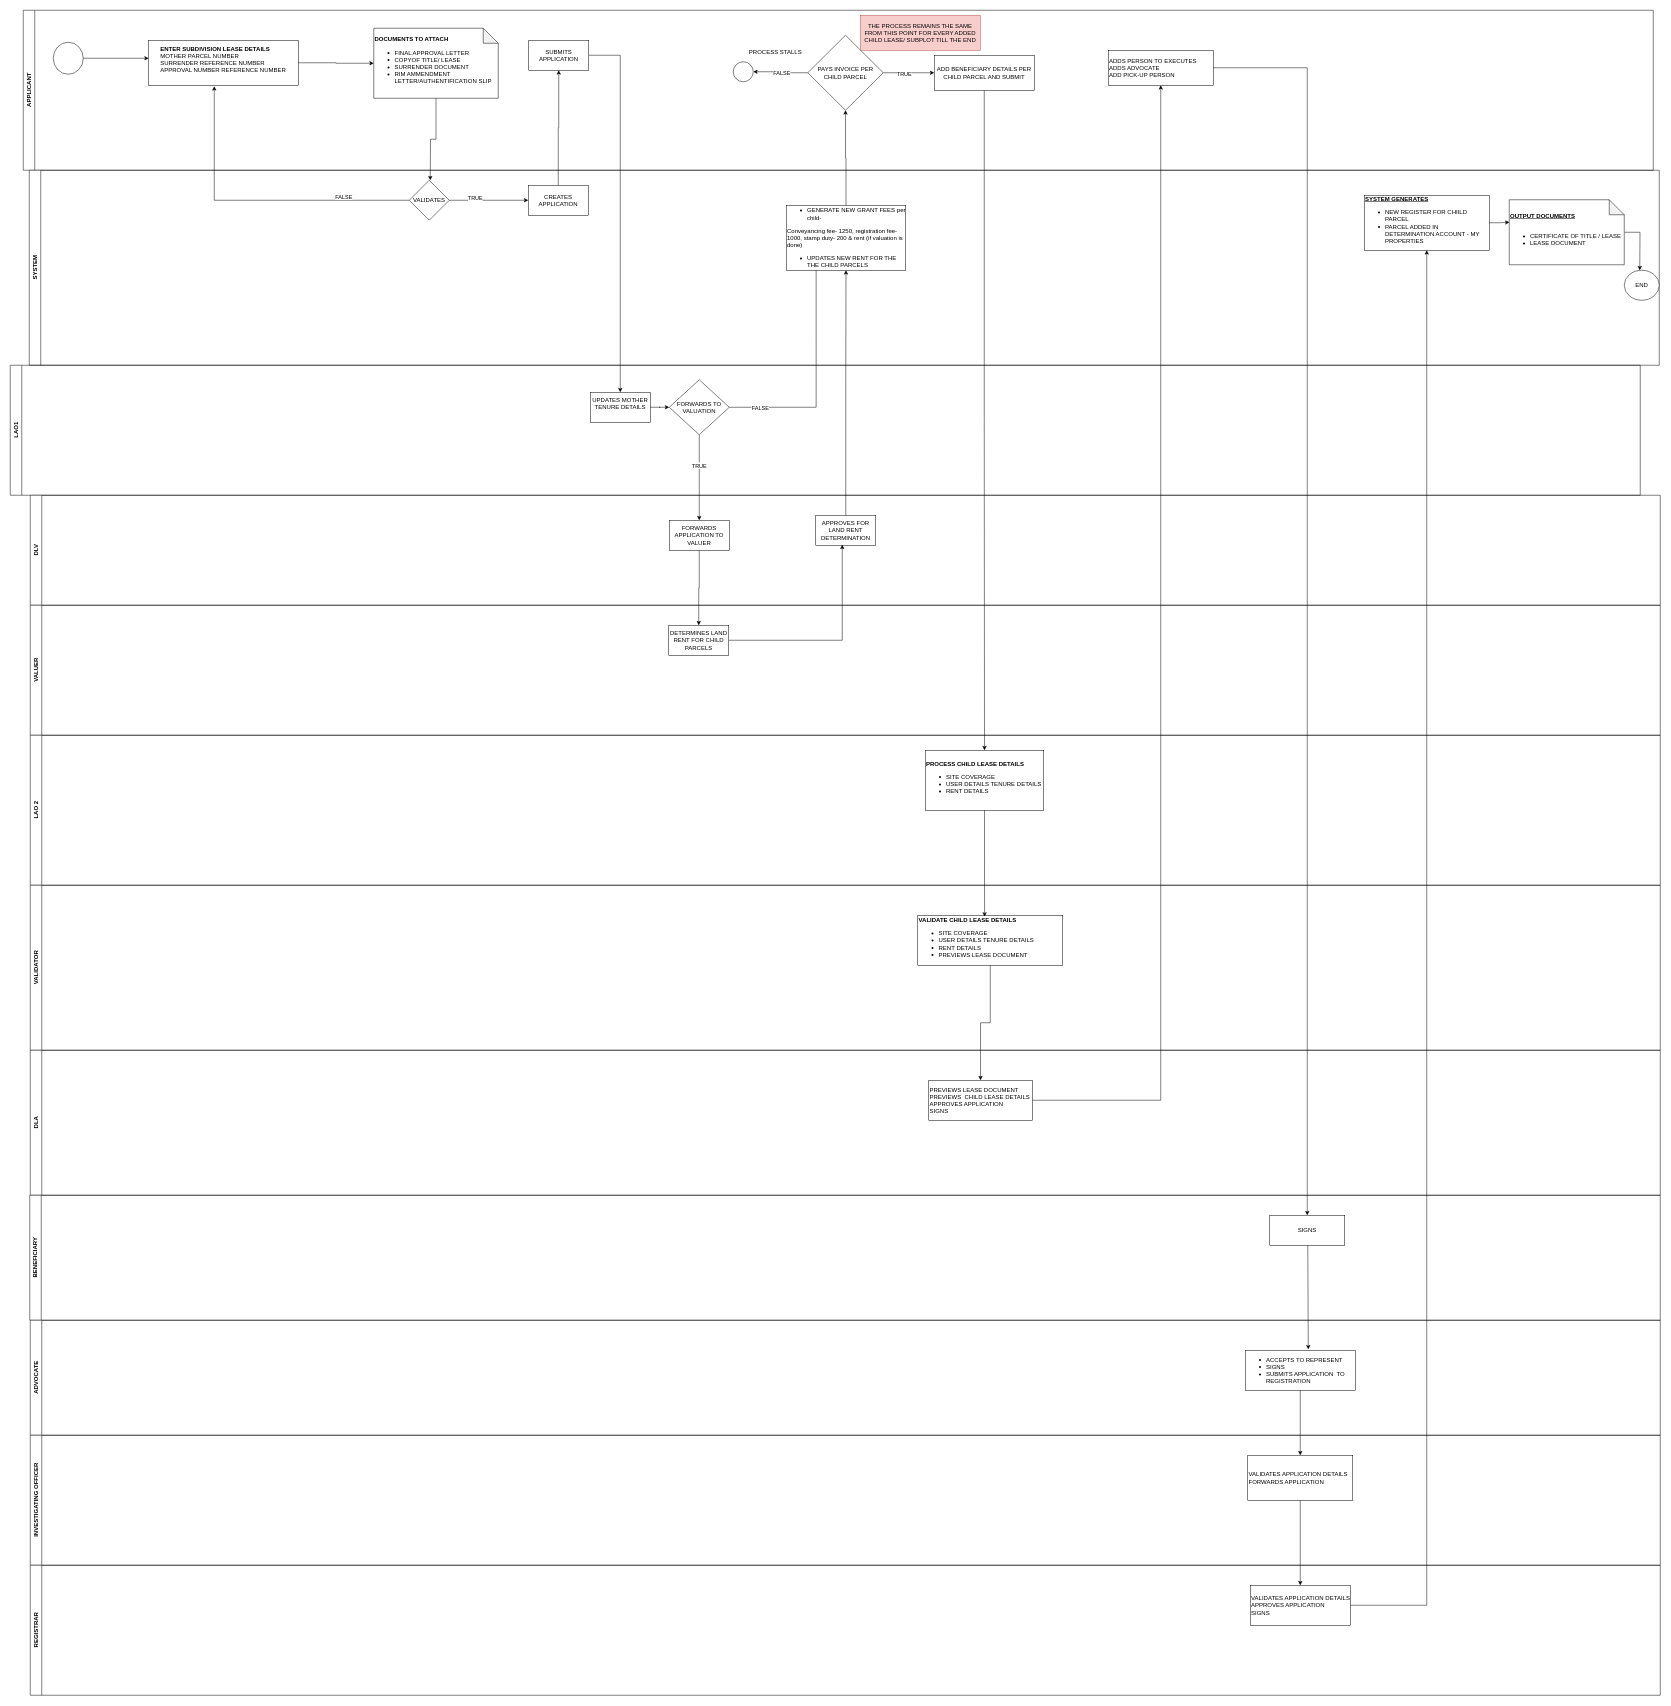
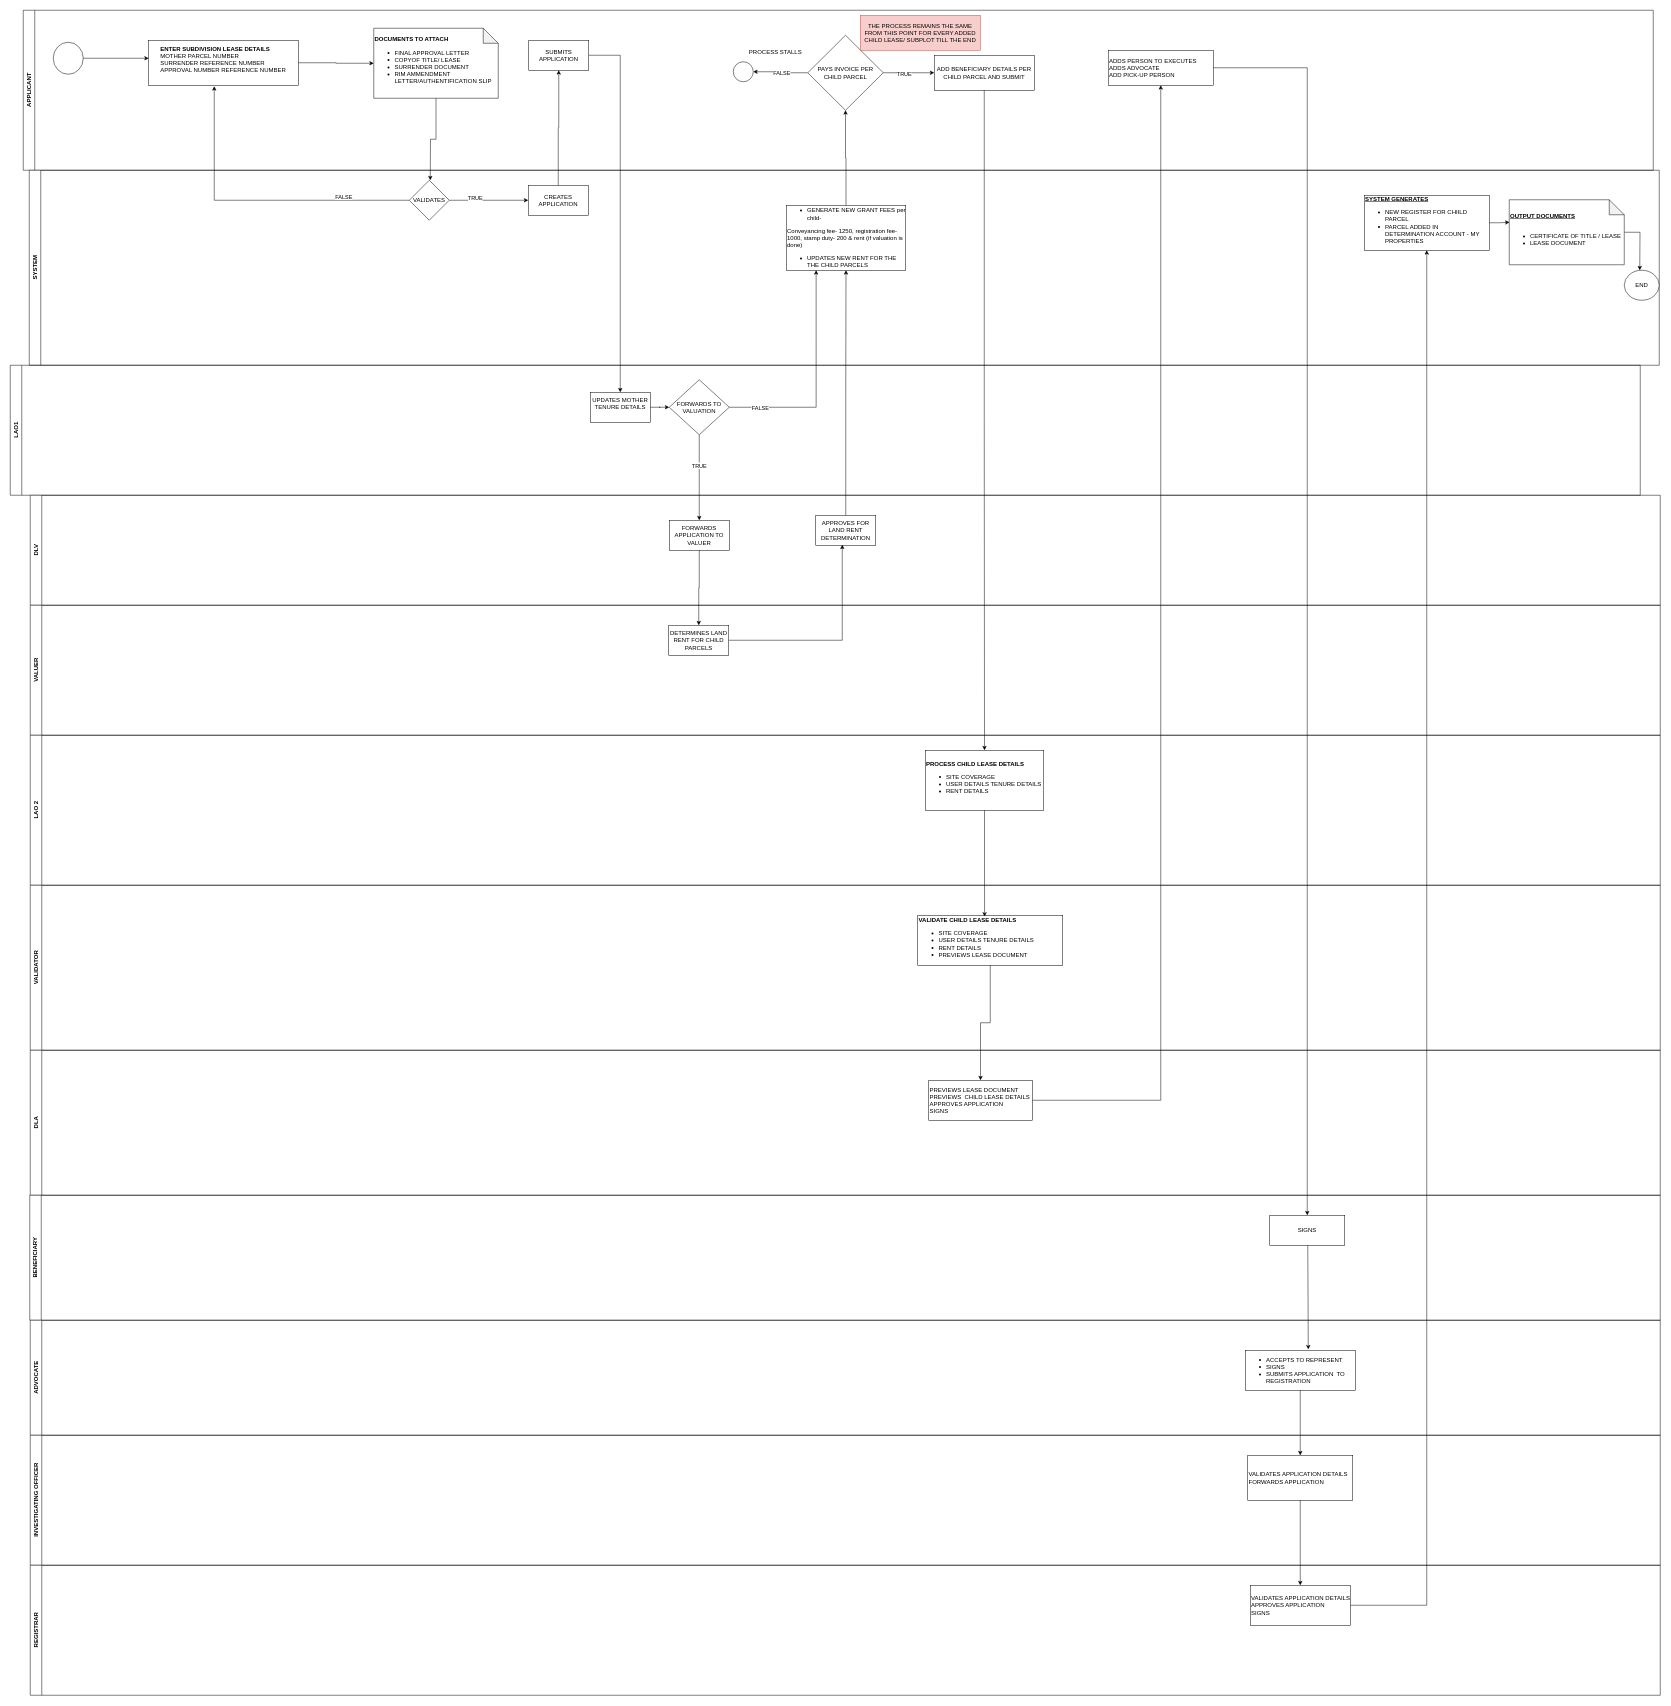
edge "GENERATE NEW GRANT FEES per child- Conveyancing fee- 1250, registration fee- 1000, stamp duty- 200 & rent (if valuation is done) UPDATES NEW RENT FOR THE THE CHILD PARCELS" -- "FORWARDS TO VALUATION": arrowhead none -> classic
